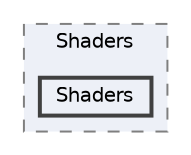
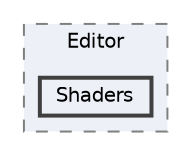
cluster "Shaders": label "Shaders" -> "Editor"
